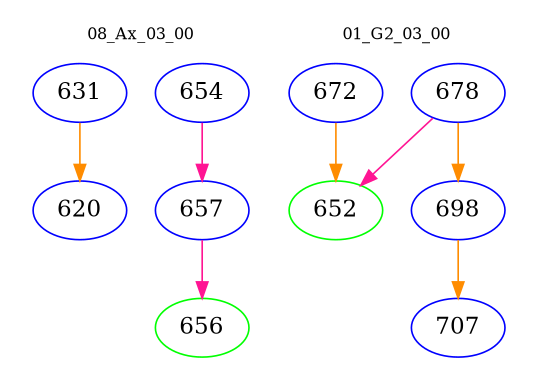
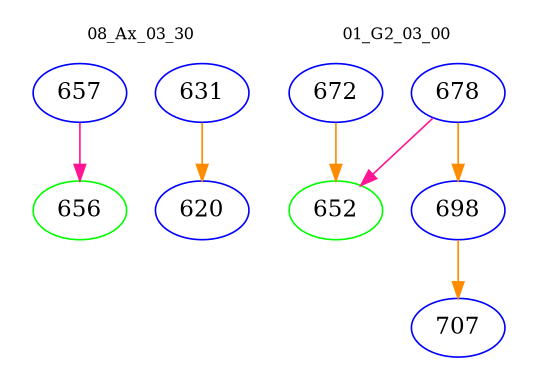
cluster "08_Ax_03_00": label "08_Ax_03_00" -> "08_Ax_03_30"
node "654": removed
